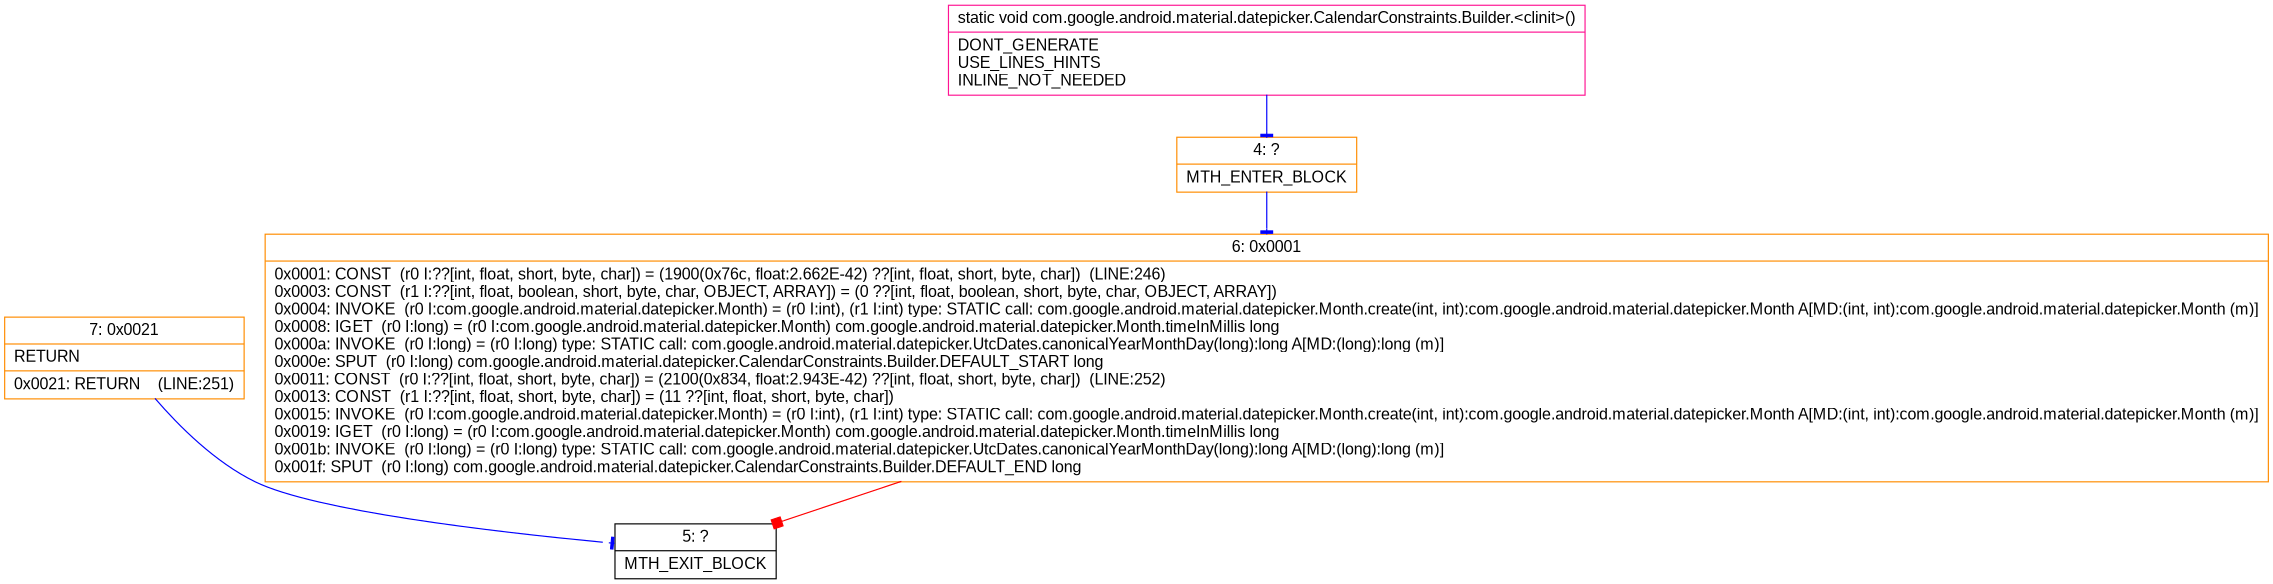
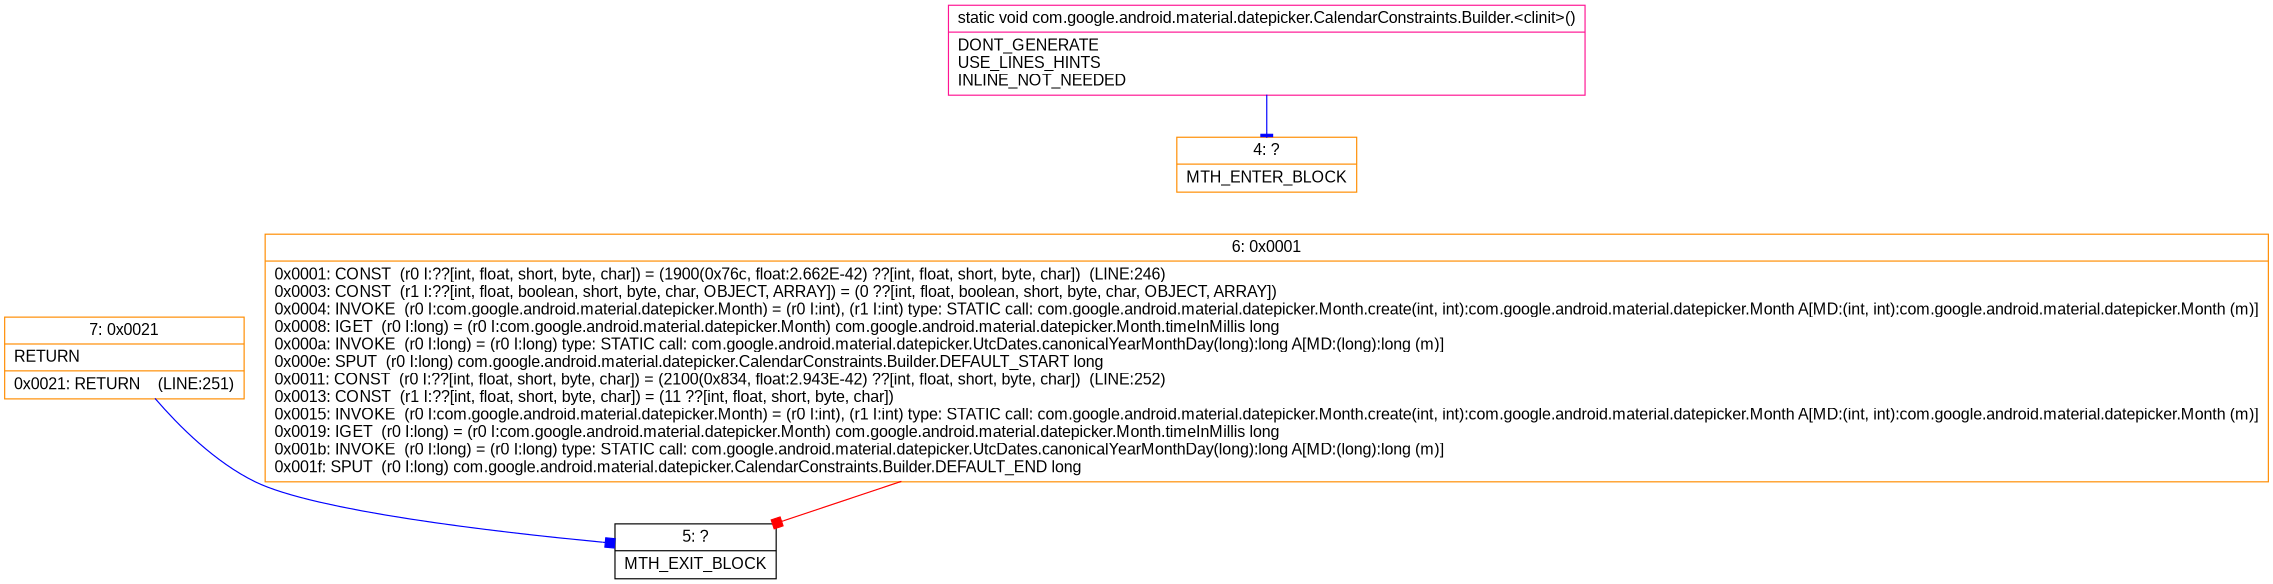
edge "4: ?" -> "6: 0x0001": removed
edge "7: 0x0021" -> "5: ?": arrowhead tee -> box
